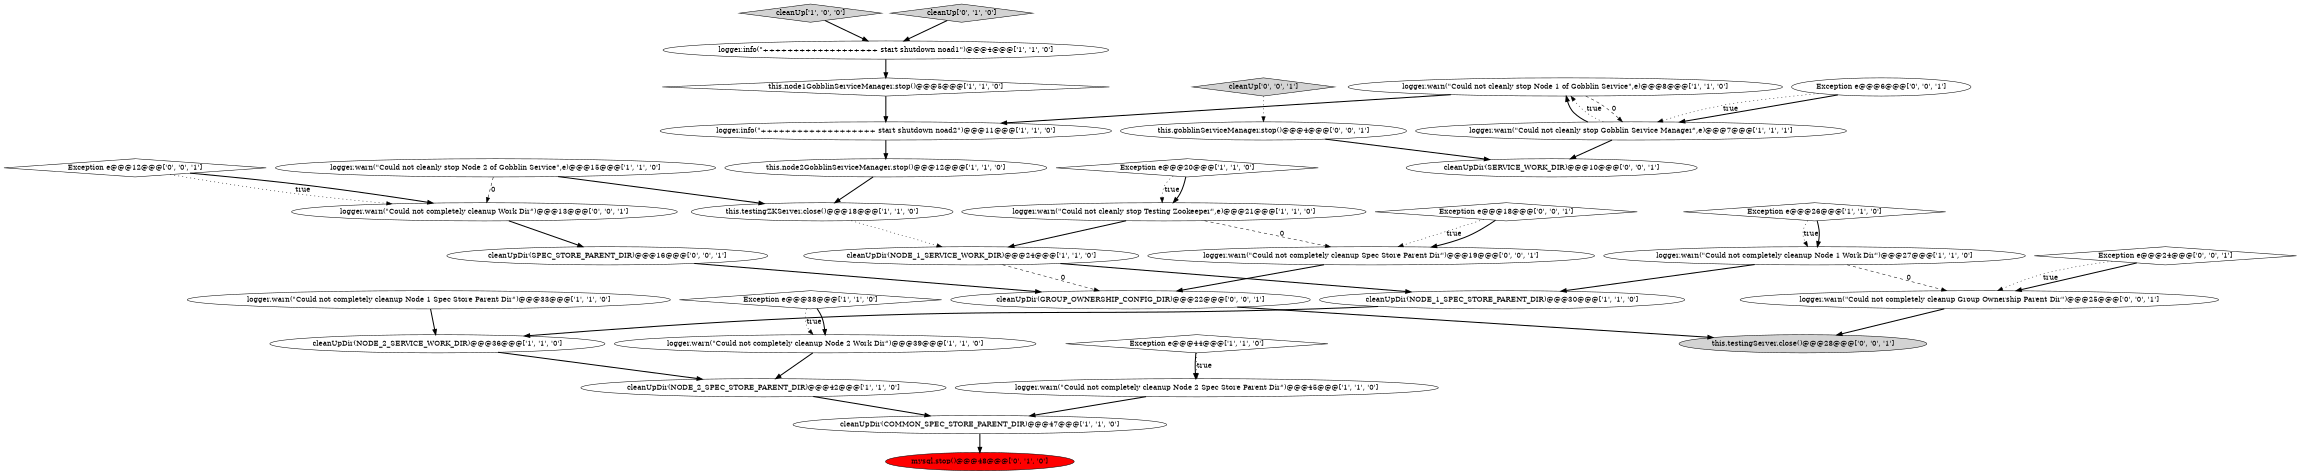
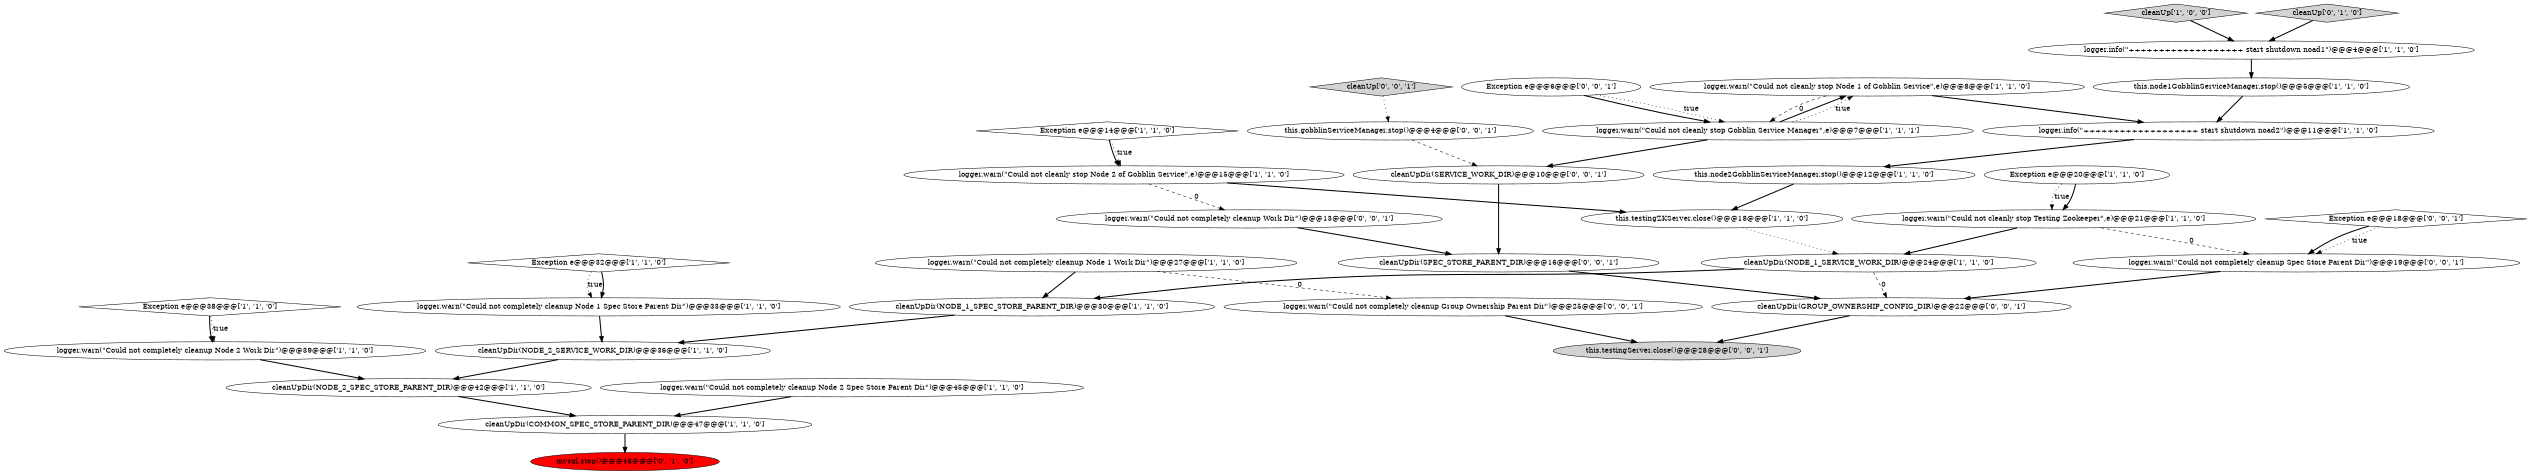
node "this.node1GobblinServiceManager.stop()@@@5@@@['1', '1', '0']": shape diamond -> ellipse
node "Exception e@@@14@@@['1', '1', '0']": added
edge "this.gobblinServiceManager.stop()@@@4@@@['0', '0', '1']" -> "cleanUpDir(SERVICE_WORK_DIR)@@@10@@@['0', '0', '1']": style bold -> dashed
node "Exception e@@@12@@@['0', '0', '1']": removed
node "Exception e@@@20@@@['1', '1', '0']": shape diamond -> ellipse
node "Exception e@@@26@@@['1', '1', '0']": removed
edge "cleanUpDir(SERVICE_WORK_DIR)@@@10@@@['0', '0', '1']" -> "cleanUpDir(SPEC_STORE_PARENT_DIR)@@@16@@@['0', '0', '1']": added
node "Exception e@@@24@@@['0', '0', '1']": removed
node "Exception e@@@32@@@['1', '1', '0']": added
node "Exception e@@@44@@@['1', '1', '0']": removed
